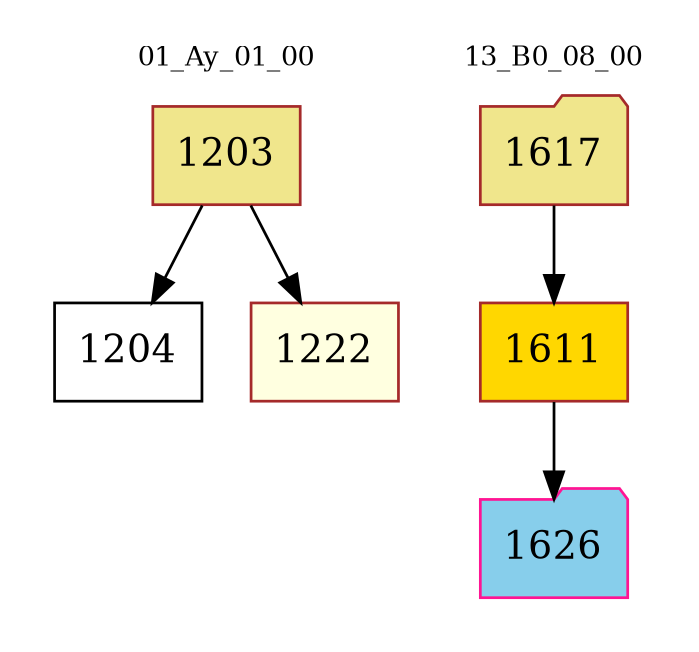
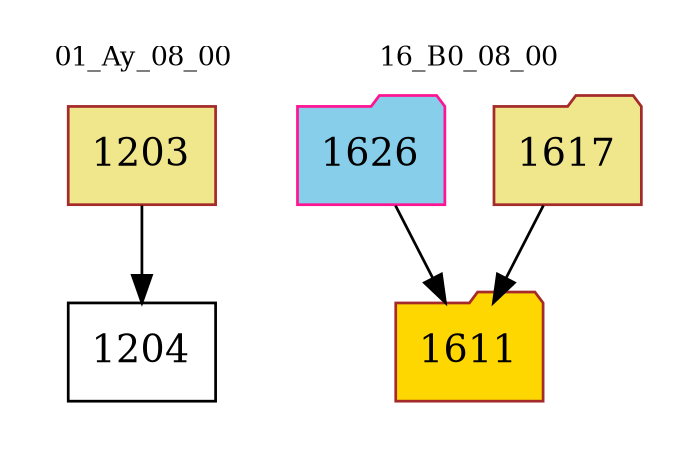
cluster "01_Ay_01_00": label "01_Ay_01_00" -> "01_Ay_08_00"
cluster "13_B0_08_00": label "13_B0_08_00" -> "16_B0_08_00"
node "1222": removed
node "1611": shape box -> folder
edge "1611" -> "1626": reversed
